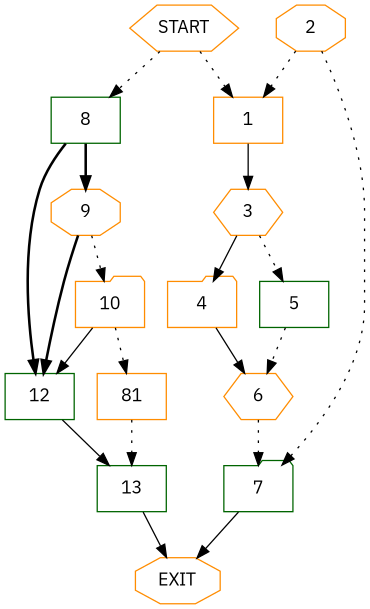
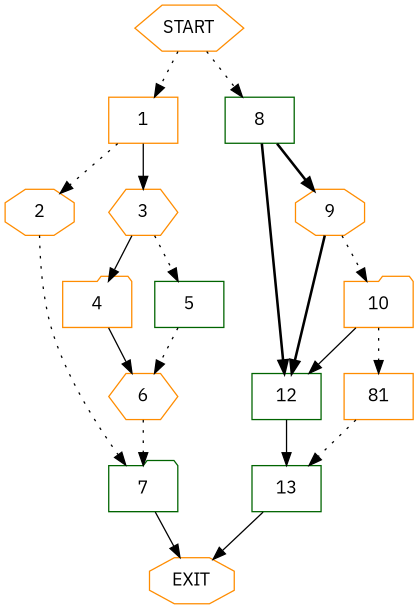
edge "2" -> "1": reversed
